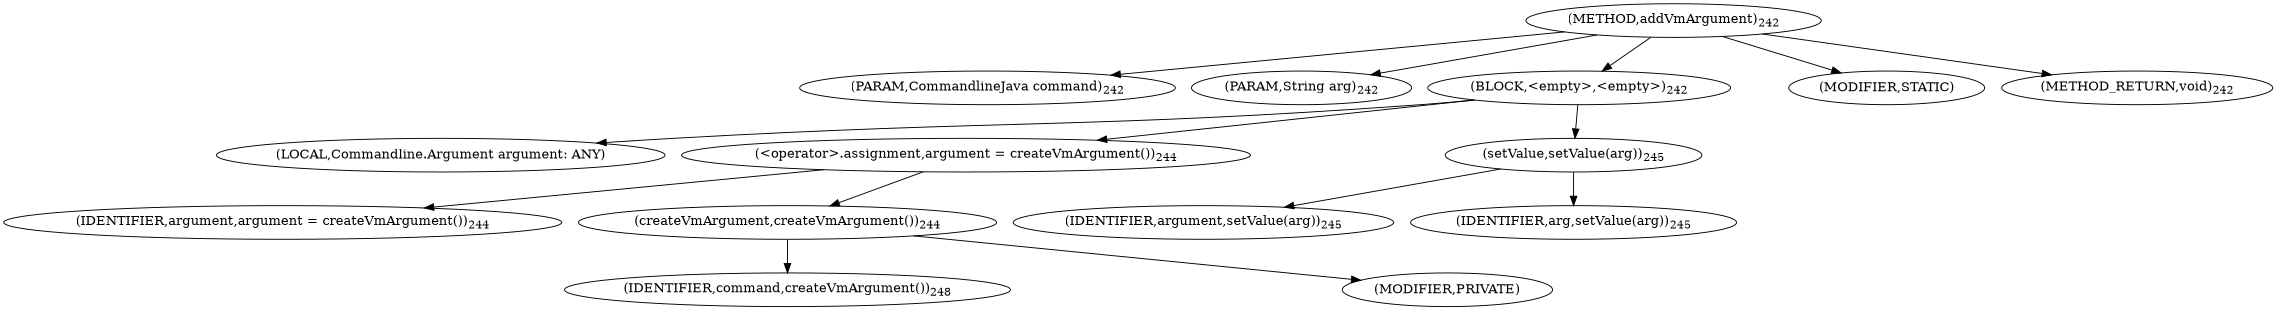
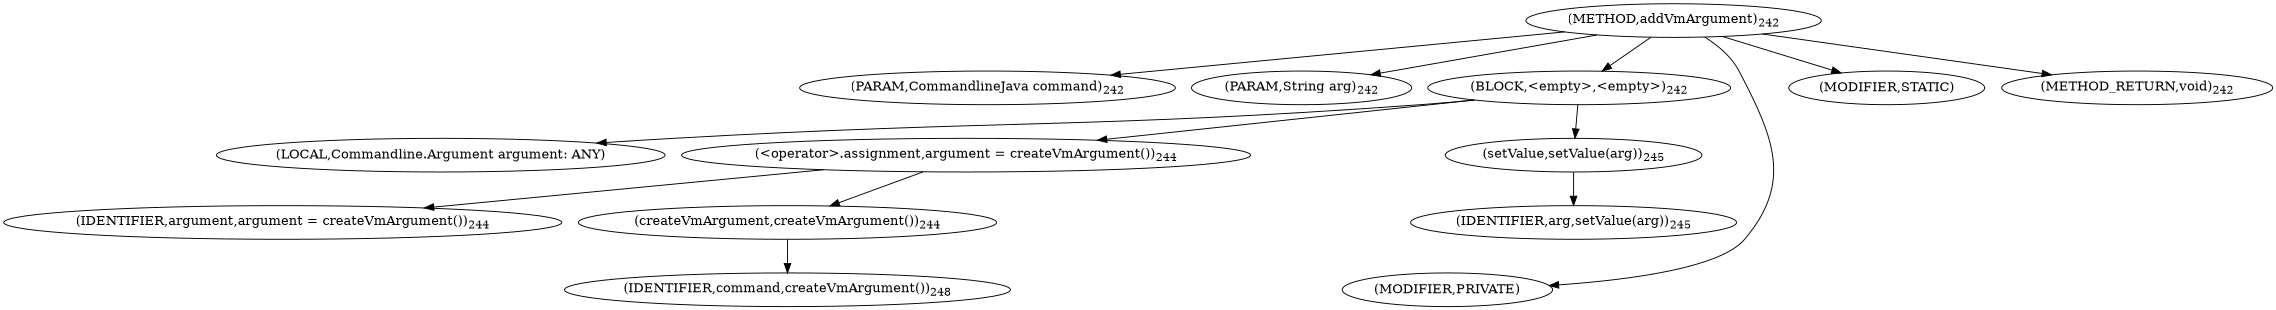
node "(IDENTIFIER,argument,setValue(arg))": removed
edge "(createVmArgument,createVmArgument())" -> "(MODIFIER,PRIVATE)": now "(METHOD,addVmArgument)" -> "(MODIFIER,PRIVATE)"
